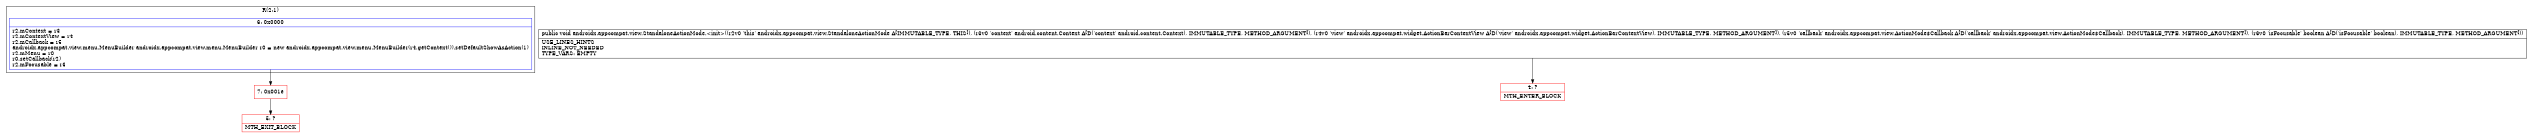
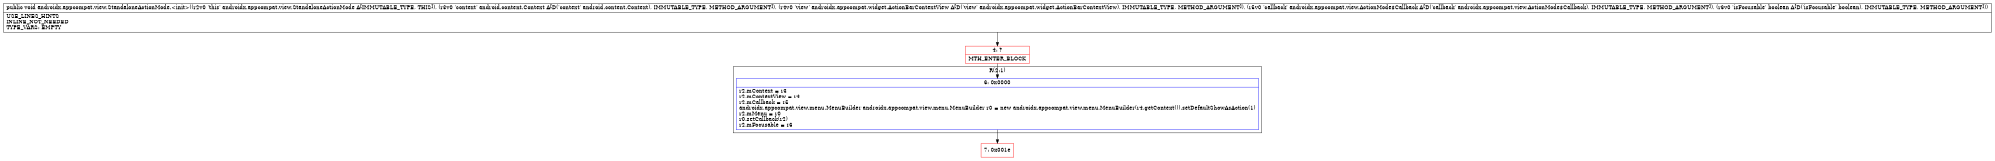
edge "4: ?" -> "6: 0x0000": added
node "5: ?": removed
